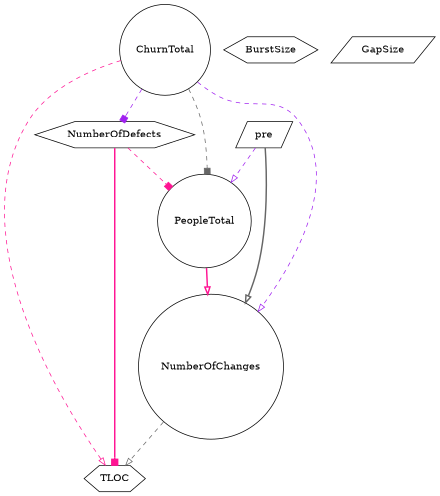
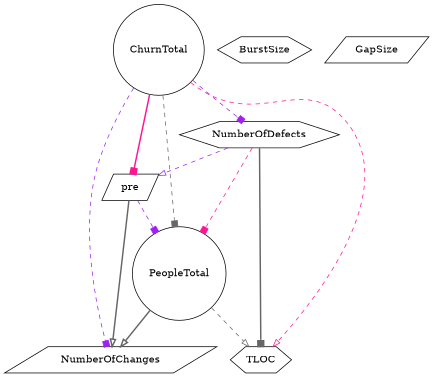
edge "ChurnTotal" -> "pre": added
edge "NumberOfDefects" -> "pre": added
edge "pre" -> "PeopleTotal": arrowhead onormal -> box
edge "ChurnTotal" -> "NumberOfChanges": arrowhead onormal -> box
edge "PeopleTotal" -> "NumberOfChanges": color deeppink -> gray40
edge "NumberOfDefects" -> "TLOC": color deeppink -> gray40
node "NumberOfChanges": shape circle -> parallelogram
edge "NumberOfChanges" -> "TLOC": now "PeopleTotal" -> "TLOC"
